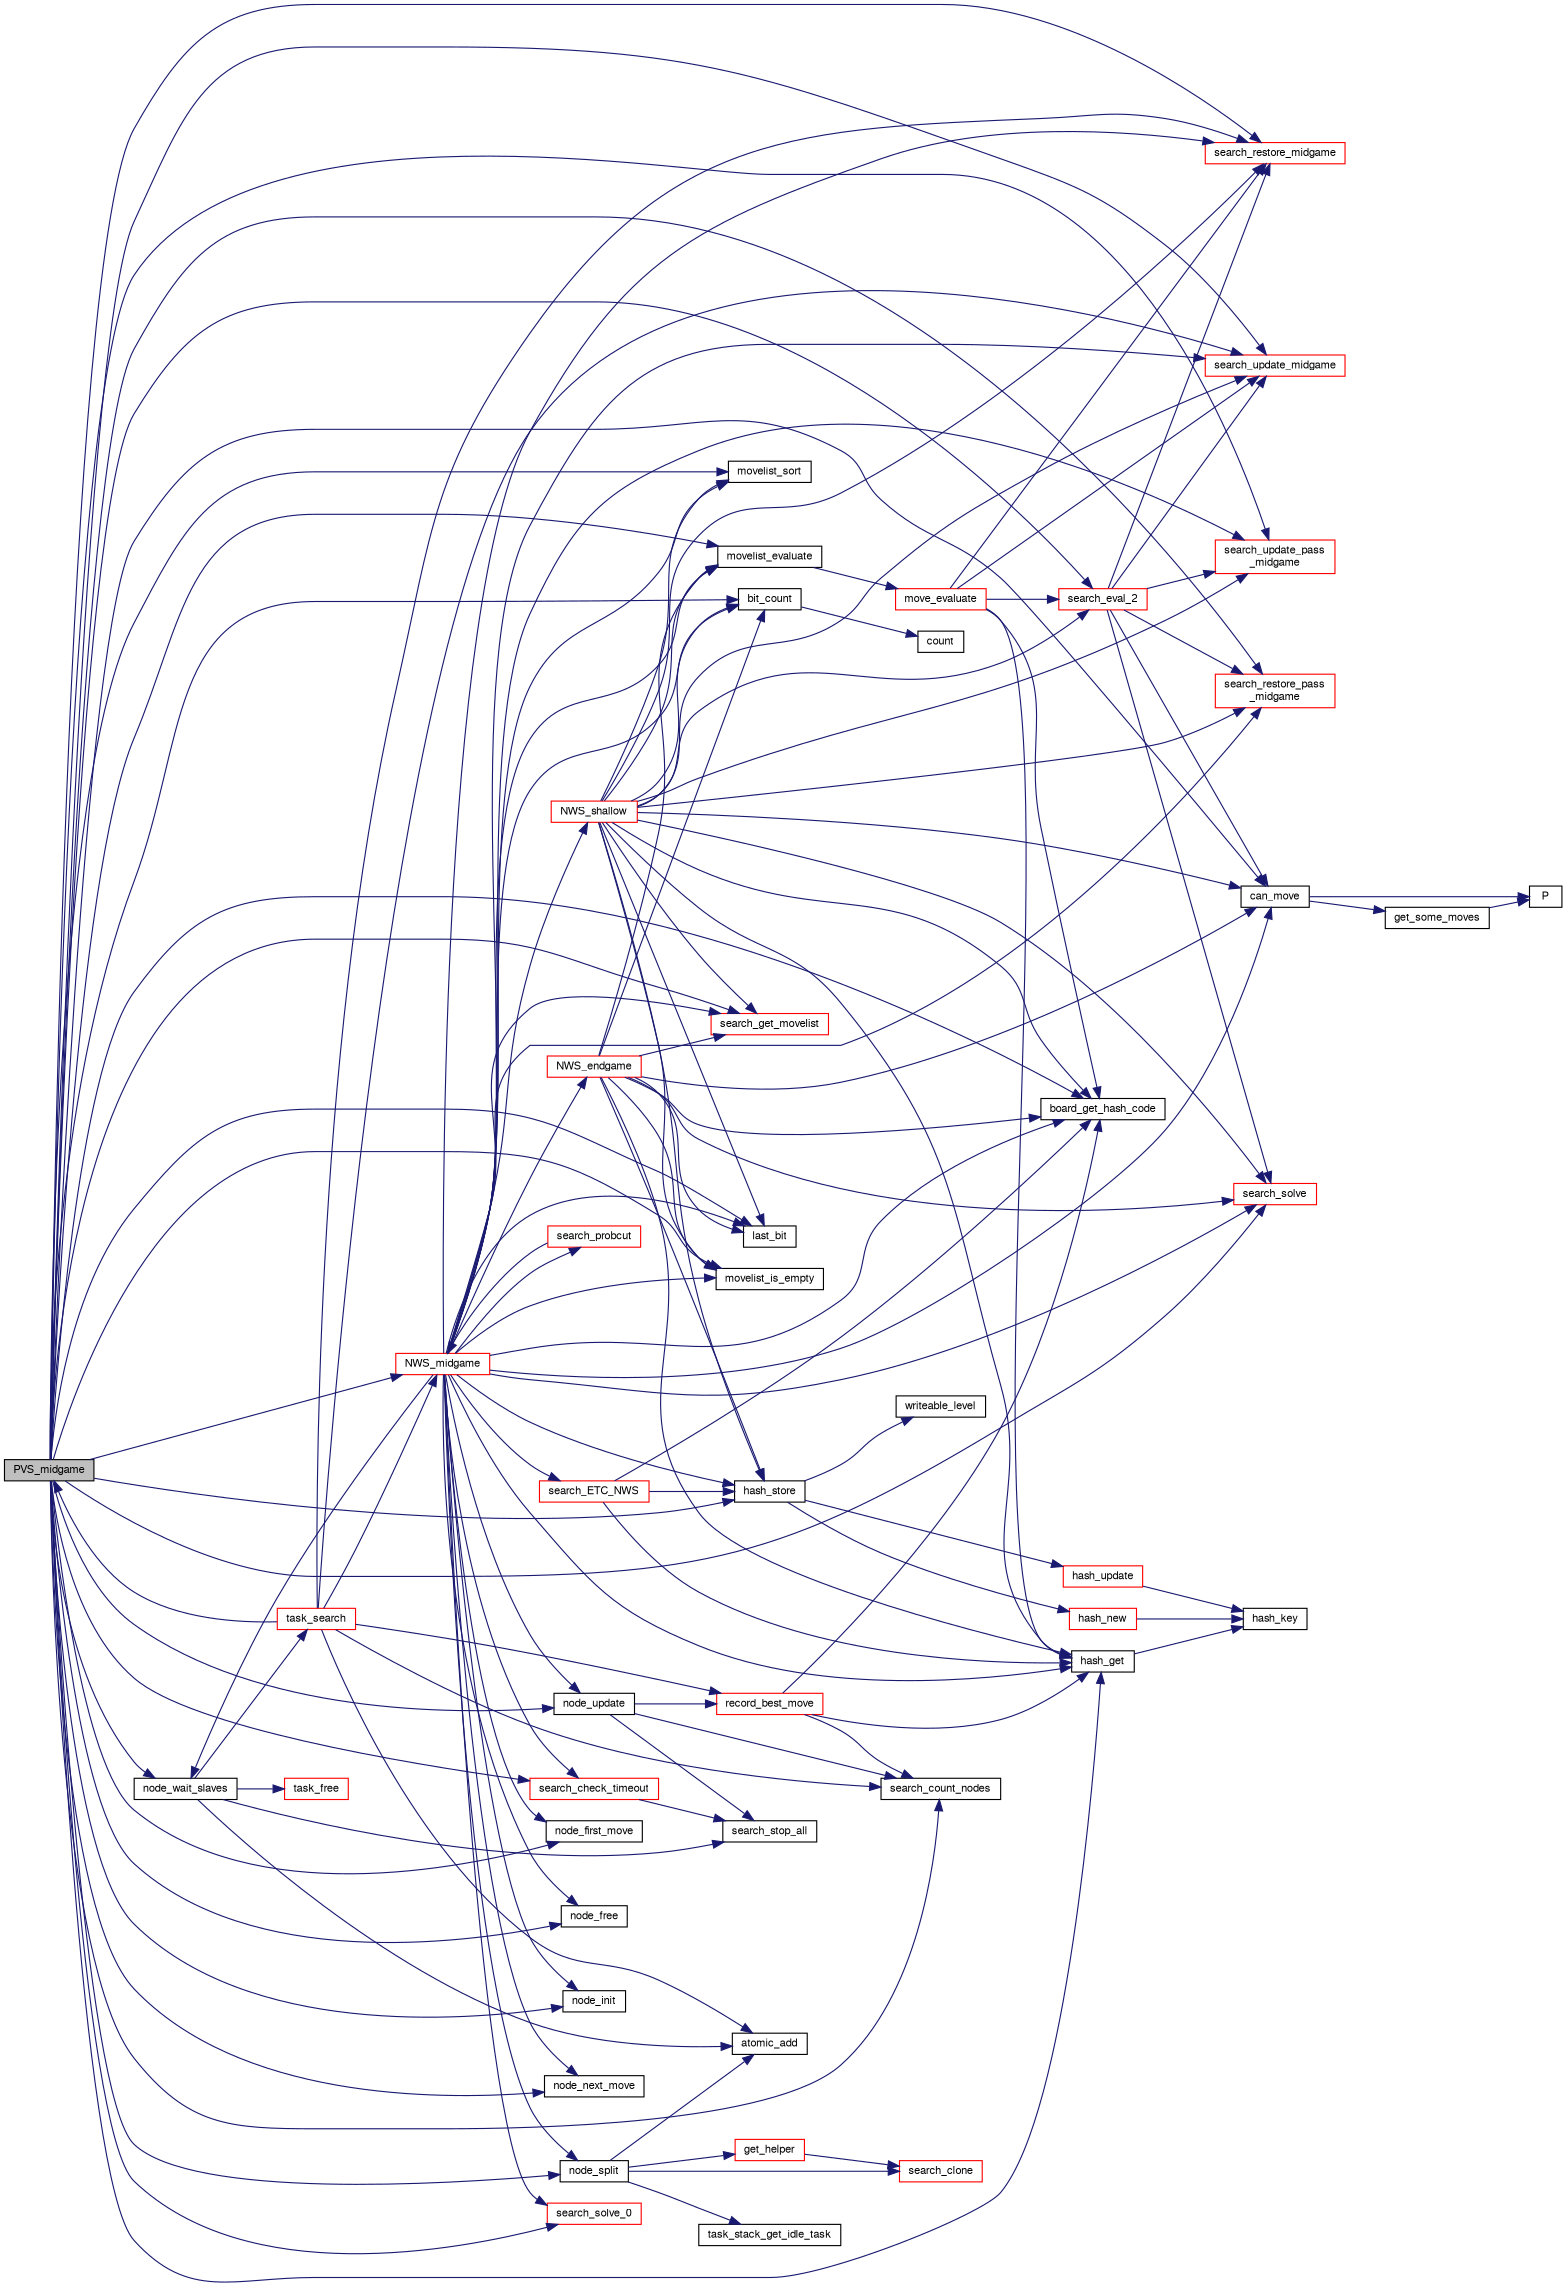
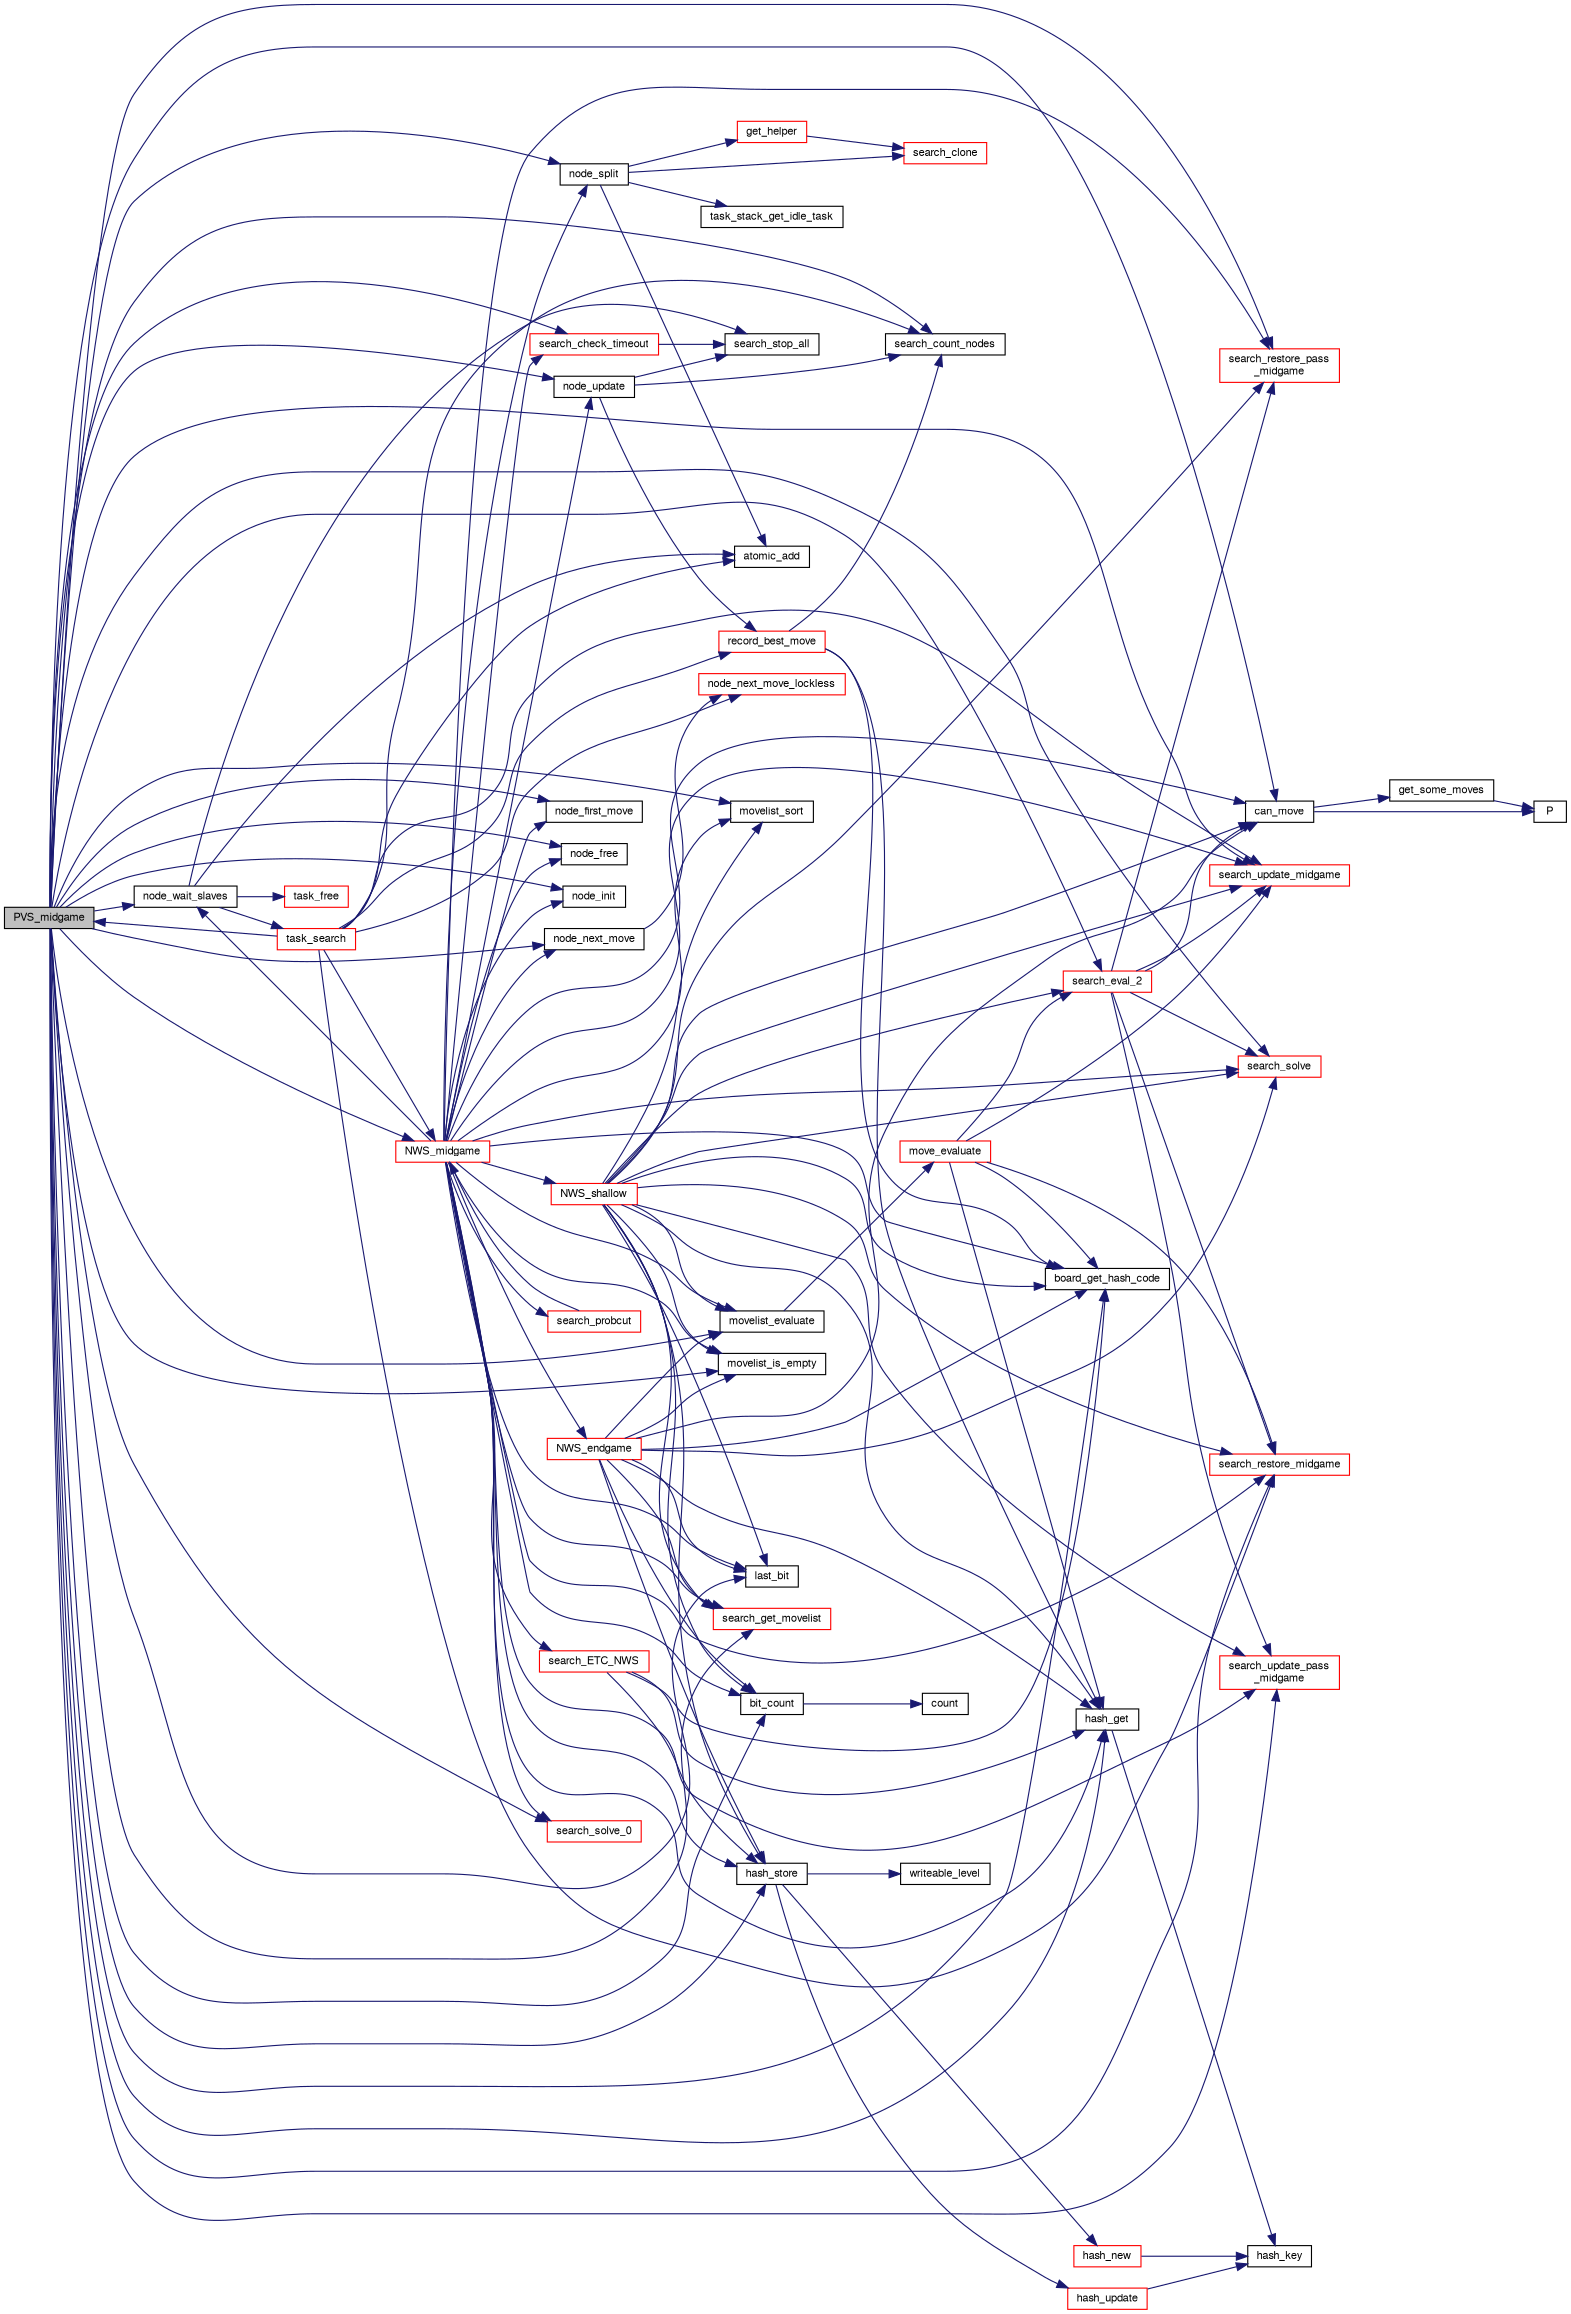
node "node_next_move_lockless": added
